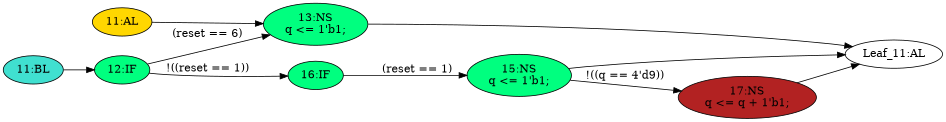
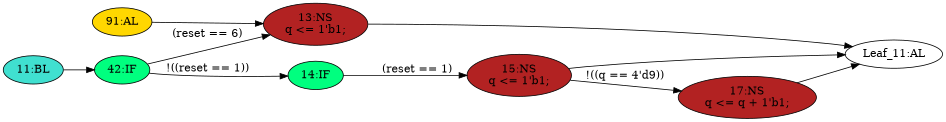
node "11:AL": label "11:AL" -> "91:AL"
node "13:NS q <= 1'b1;": fillcolor springgreen -> firebrick
node "12:IF": label "12:IF" -> "42:IF"
node "16:IF": label "16:IF" -> "14:IF"
node "15:NS q <= 1'b1;": fillcolor springgreen -> firebrick
